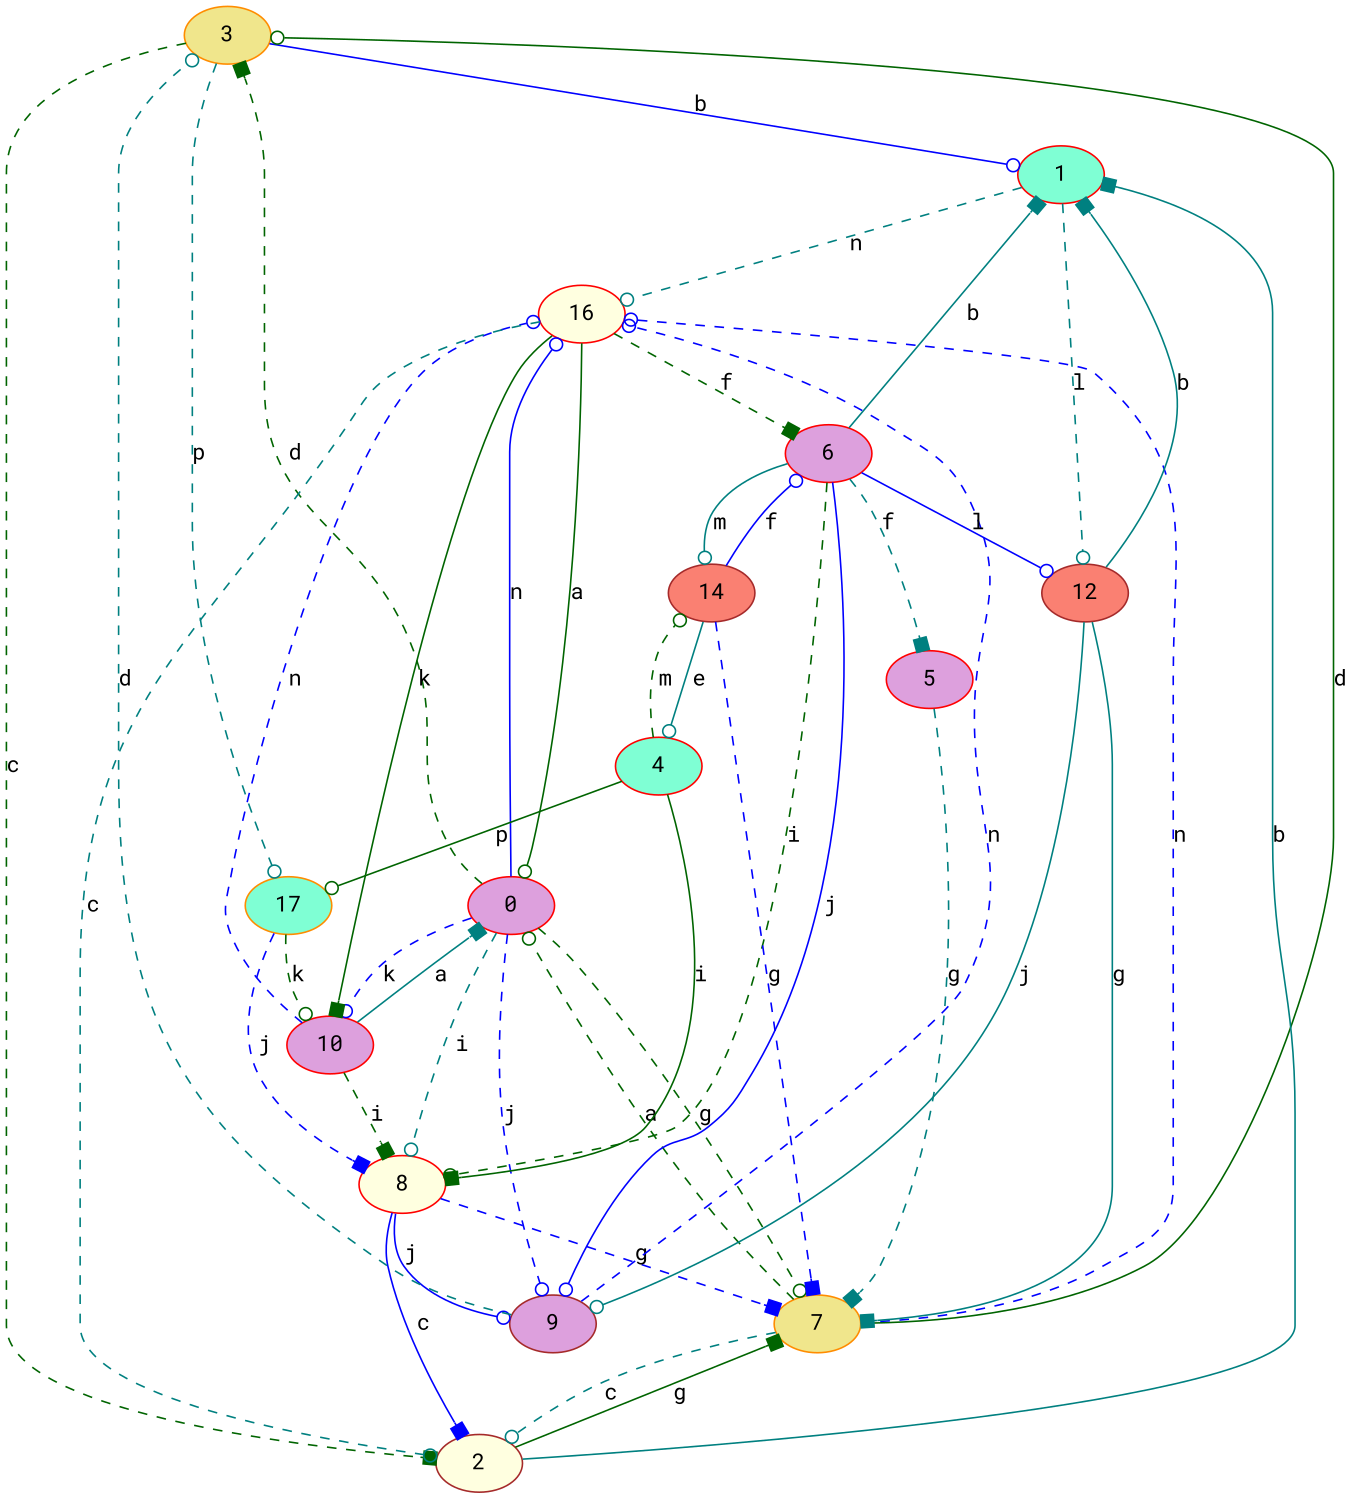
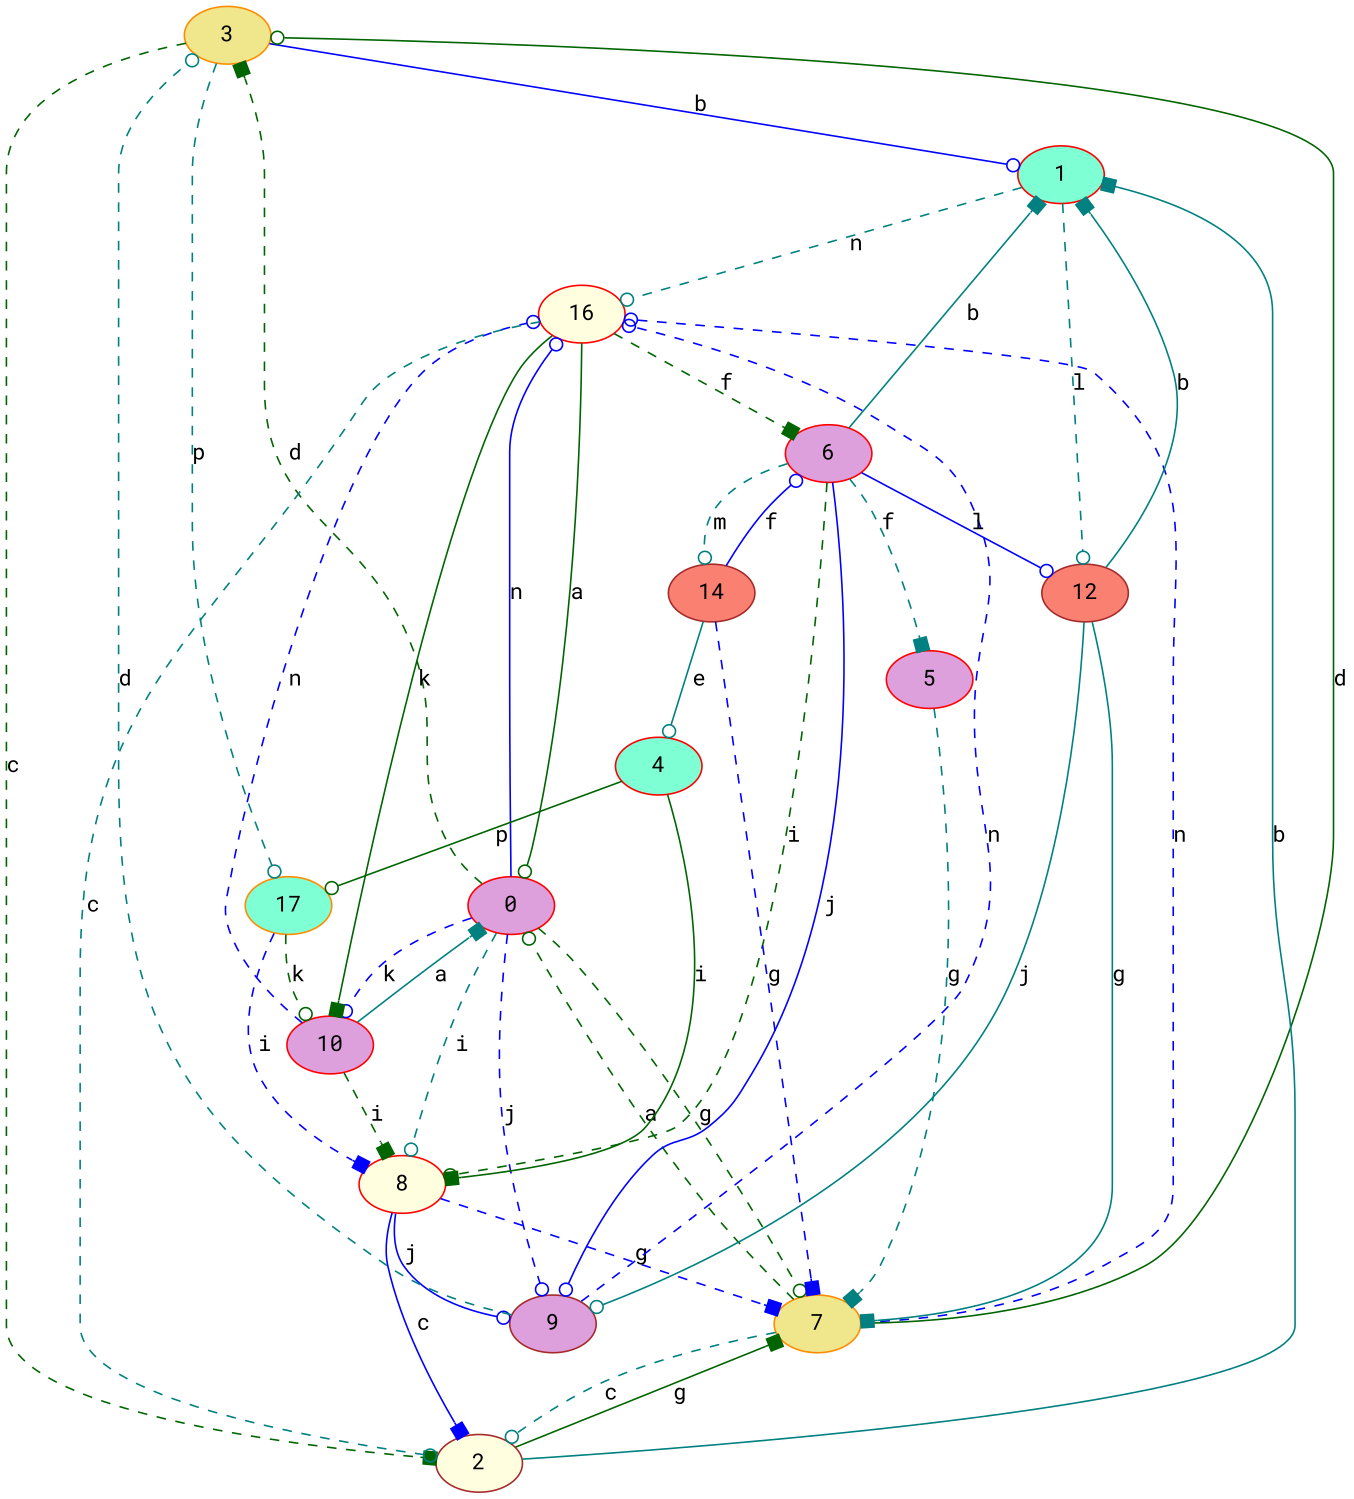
edge "6" -> "14": style solid -> dashed
edge "4" -> "14": removed, label "m"
edge "17" -> "8": label "j" -> "i"
